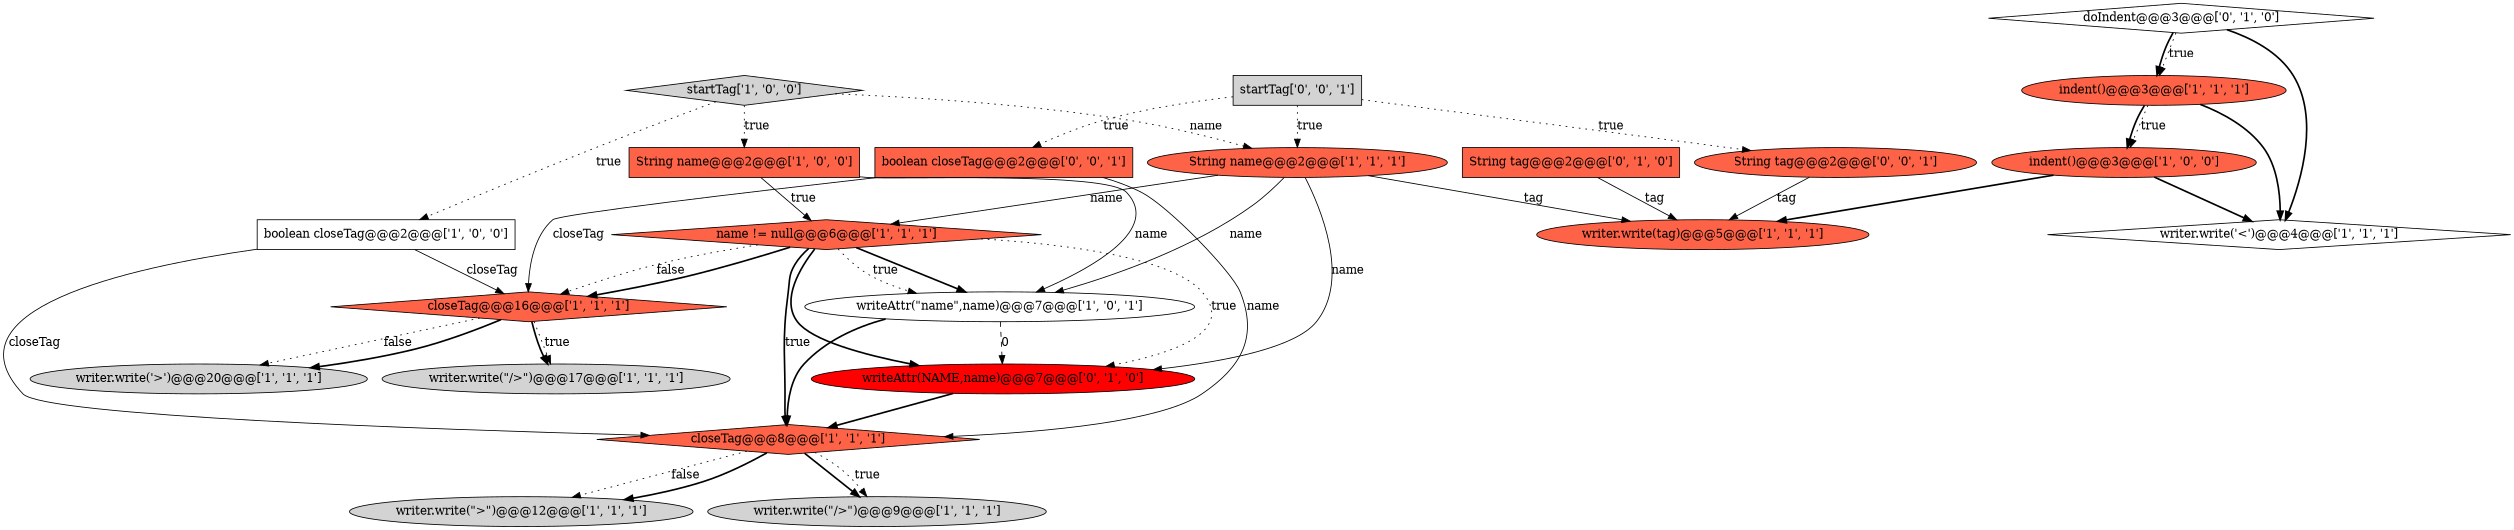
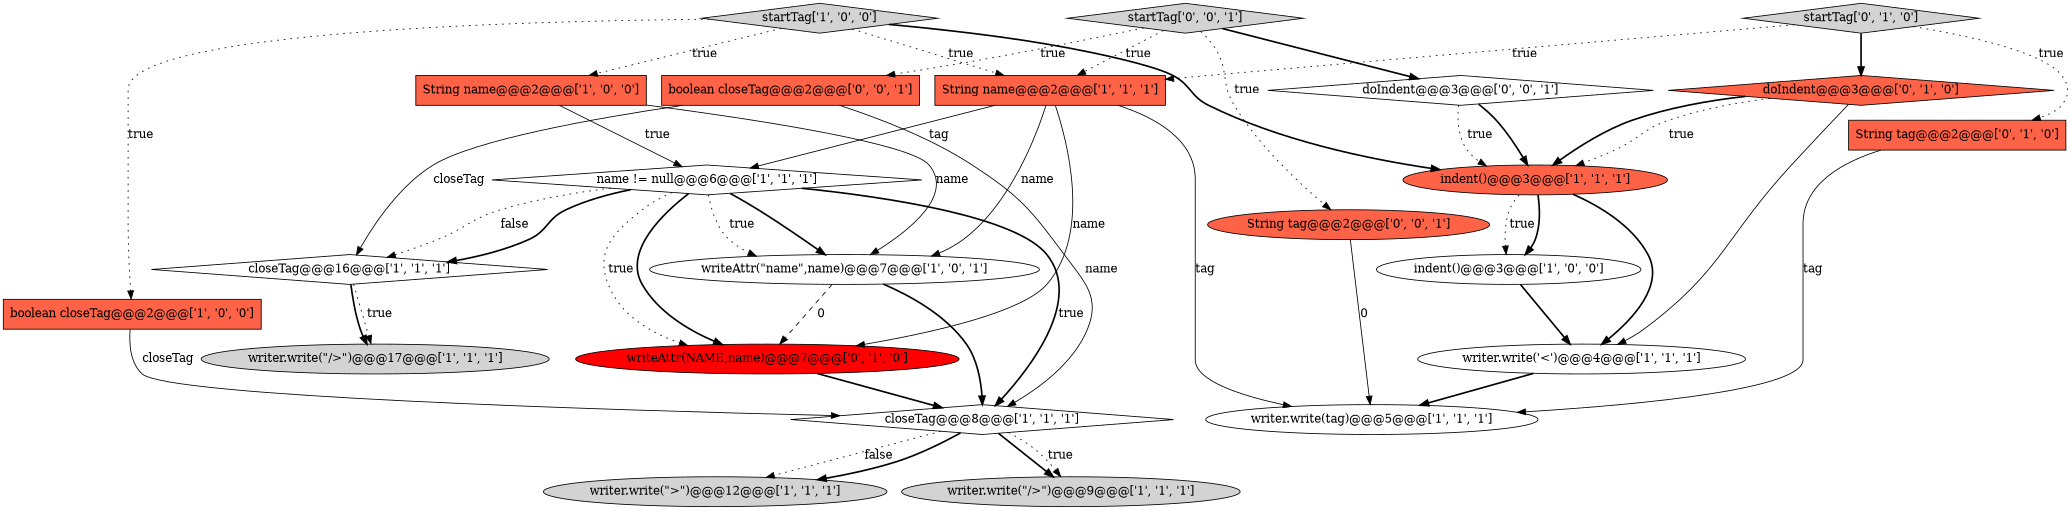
node "startTag['0', '1', '0']": added
node "doIndent@@@3@@@['0', '1', '0']": fillcolor white -> tomato
edge "startTag['1', '0', '0']" -> "indent()@@@3@@@['1', '1', '1']": added
node "startTag['0', '0', '1']": shape box -> diamond
node "doIndent@@@3@@@['0', '0', '1']": added
edge "doIndent@@@3@@@['0', '1', '0']" -> "writer.write('<')@@@4@@@['1', '1', '1']": style bold -> solid
edge "startTag['1', '0', '0']" -> "String name@@@2@@@['1', '1', '1']": label "name" -> "true"
node "String name@@@2@@@['1', '1', '1']": shape ellipse -> box
node "indent()@@@3@@@['1', '0', '0']": fillcolor tomato -> white
edge "indent()@@@3@@@['1', '0', '0']" -> "writer.write(tag)@@@5@@@['1', '1', '1']": now "writer.write('<')@@@4@@@['1', '1', '1']" -> "writer.write(tag)@@@5@@@['1', '1', '1']"
edge "String name@@@2@@@['1', '1', '1']" -> "name != null@@@6@@@['1', '1', '1']": label "name" -> "tag"
edge "String tag@@@2@@@['0', '0', '1']" -> "writer.write(tag)@@@5@@@['1', '1', '1']": label "tag" -> "0"
node "boolean closeTag@@@2@@@['1', '0', '0']": fillcolor white -> tomato
node "name != null@@@6@@@['1', '1', '1']": fillcolor tomato -> white
node "writer.write(tag)@@@5@@@['1', '1', '1']": fillcolor tomato -> white
node "writer.write('<')@@@4@@@['1', '1', '1']": shape diamond -> ellipse
edge "boolean closeTag@@@2@@@['1', '0', '0']" -> "closeTag@@@16@@@['1', '1', '1']": removed, label "closeTag"
node "closeTag@@@16@@@['1', '1', '1']": fillcolor tomato -> white
node "writer.write('>')@@@20@@@['1', '1', '1']": removed
node "closeTag@@@8@@@['1', '1', '1']": fillcolor tomato -> white
